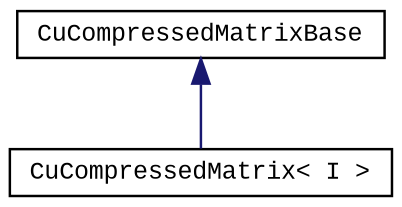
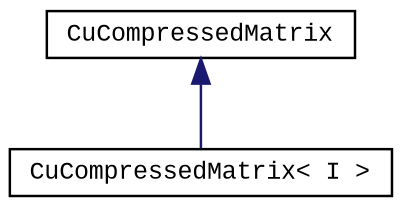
node "CuCompressedMatrixBase": label "CuCompressedMatrixBase" -> "CuCompressedMatrix"
